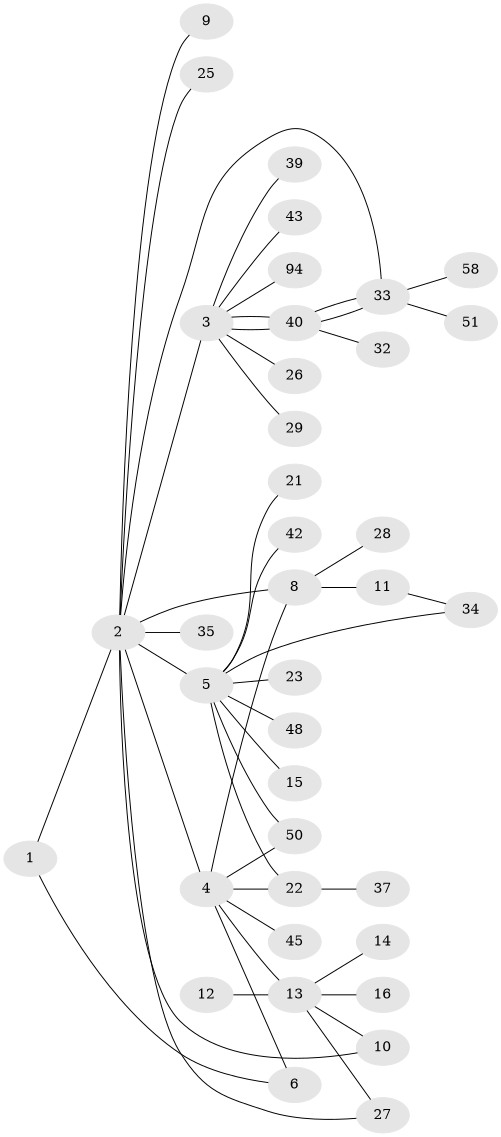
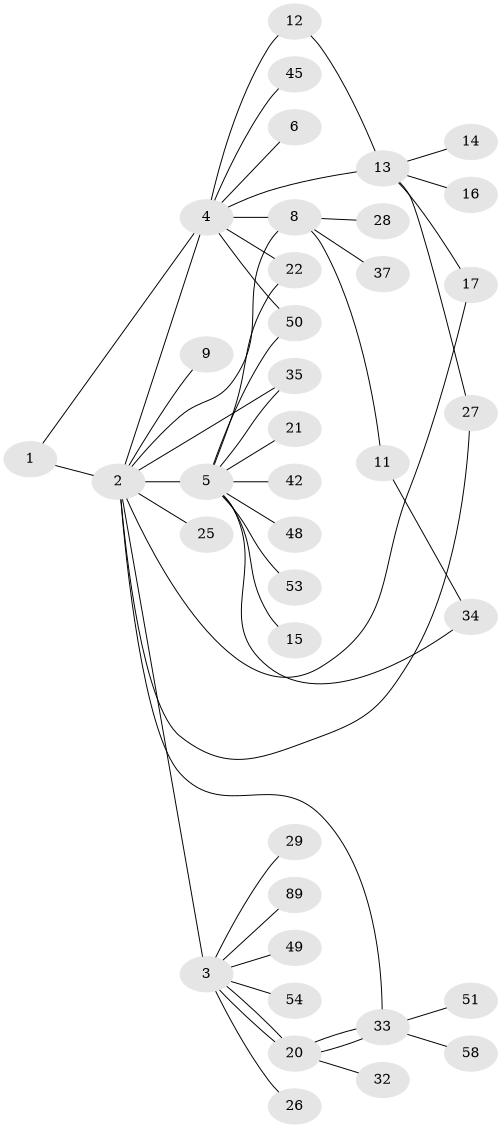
edge "12" -- "4": added
node "39": label "39" -> "89"
node "43": label "43" -> "49"
node "94": label "94" -> "54"
node "40": label "40" -> "20"
edge "35" -- "5": added
node "23": label "23" -> "53"
edge "22" -- "37": now "8" -- "37"
edge "1" -- "6": now "1" -- "4"
node "10": label "10" -> "17"
